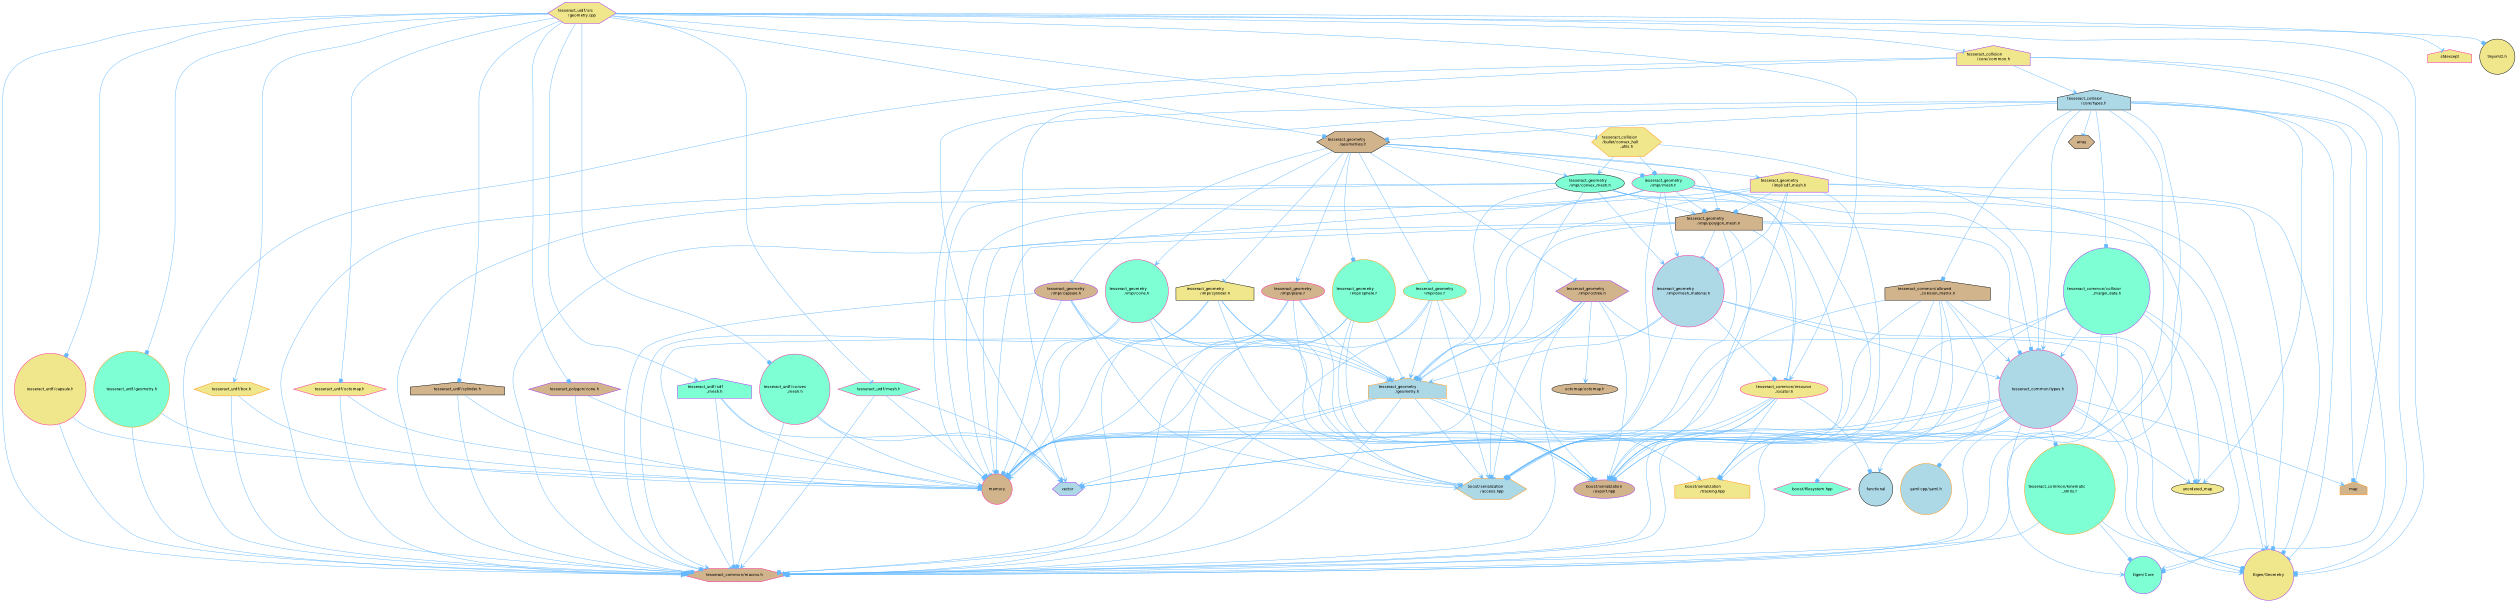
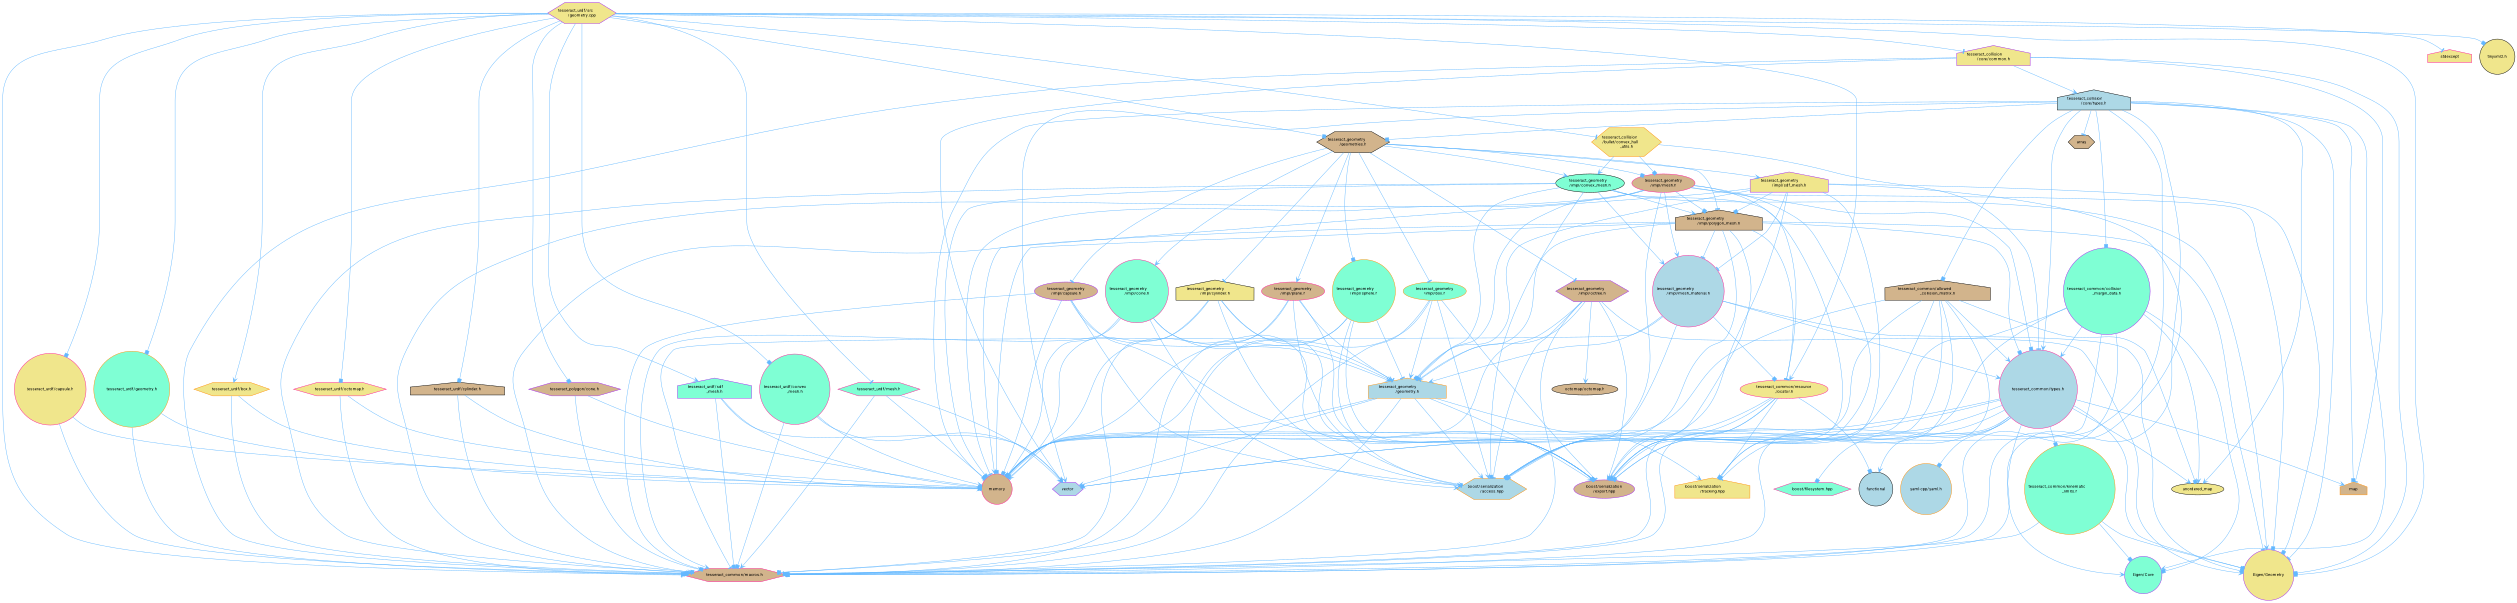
node "tesseract_geometry /impl/mesh.h": fillcolor aquamarine -> tan
